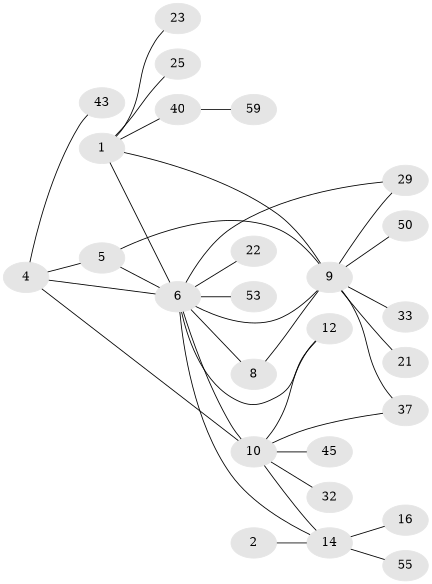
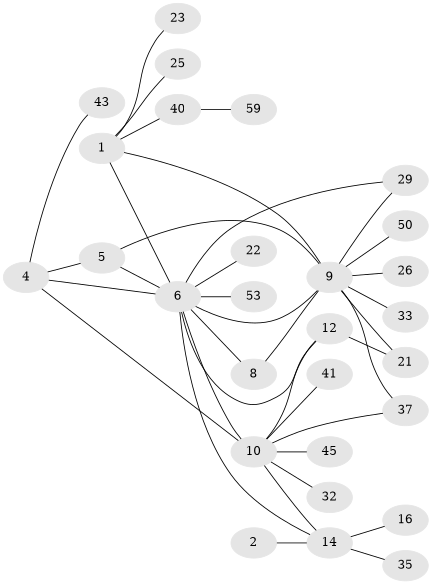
node "26": added
edge "12" -- "21": added
node "41": added
node "55": label "55" -> "35"
